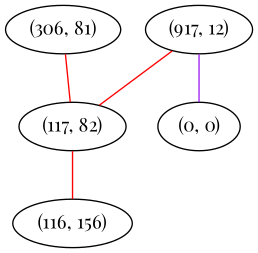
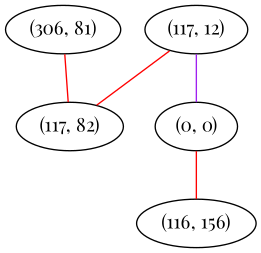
node "(917, 12)": label "(917, 12)" -> "(117, 12)"
edge "(117, 82)" -- "(116, 156)": now "(0, 0)" -- "(116, 156)"
